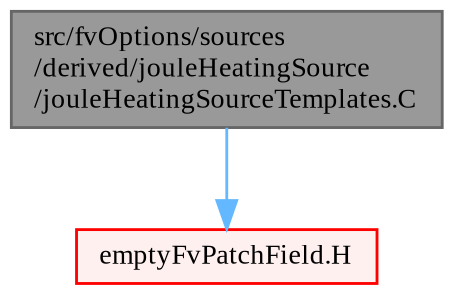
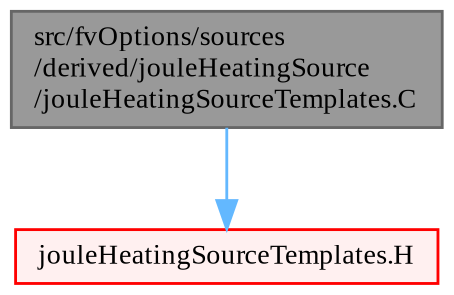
node "emptyFvPatchField.H": label "emptyFvPatchField.H" -> "jouleHeatingSourceTemplates.H"
